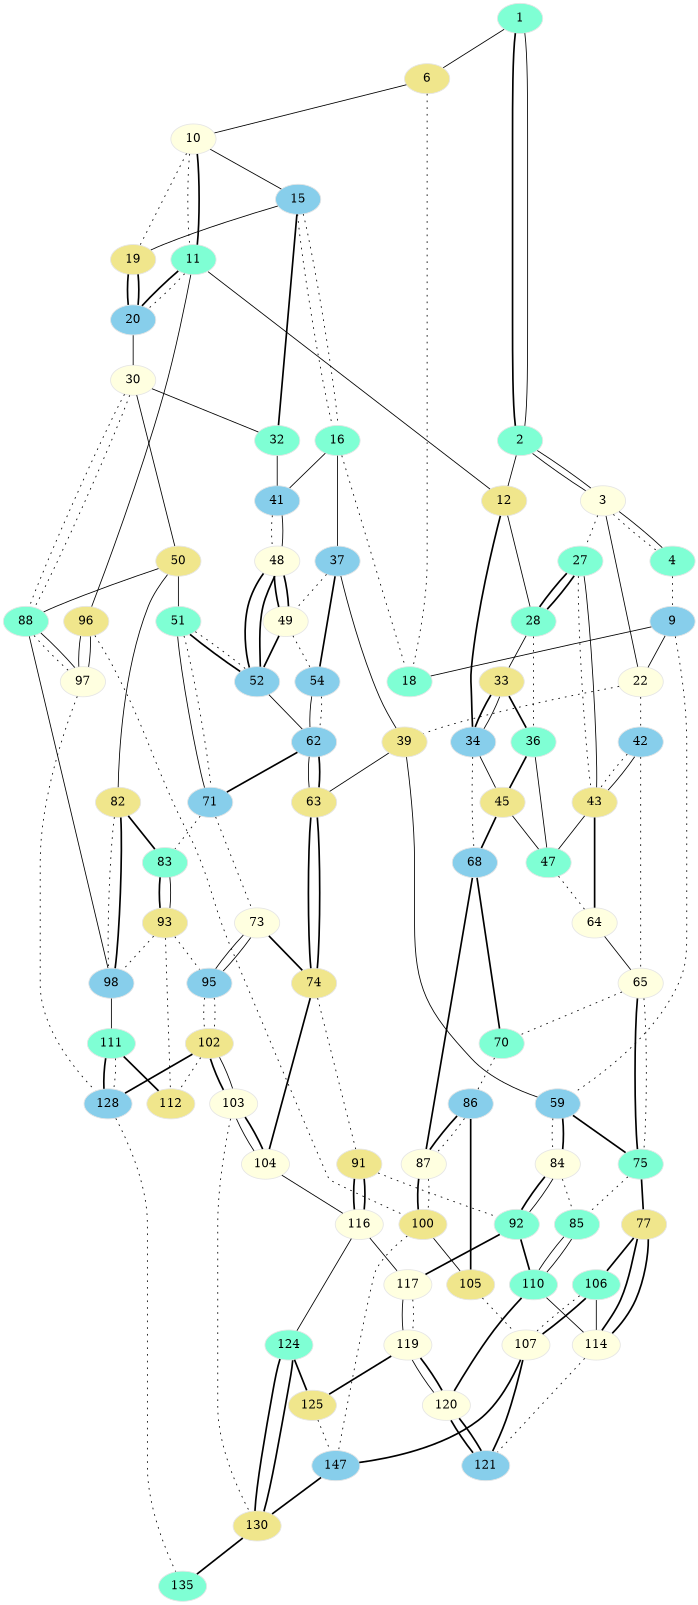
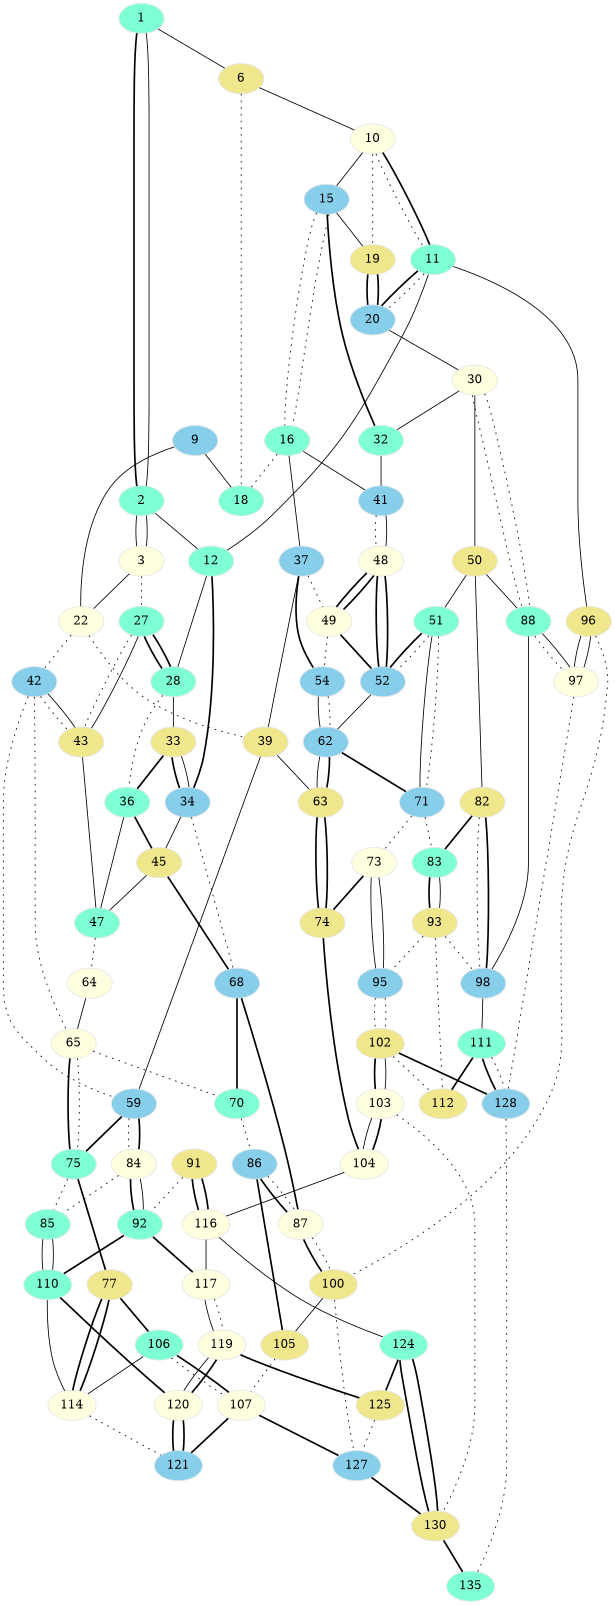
node "12": fillcolor khaki -> aquamarine
node "4": removed
edge "43" -- "64": removed
edge "9" -- "59": now "42" -- "59"
edge "74" -- "91": removed
node "147": label "147" -> "127"
